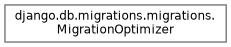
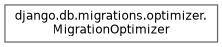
node "django.db.migrations.migrations. MigrationOptimizer": label "django.db.migrations.migrations. MigrationOptimizer" -> "django.db.migrations.optimizer. MigrationOptimizer"
